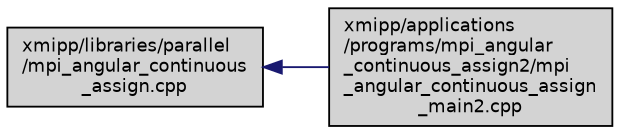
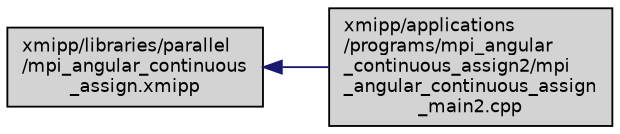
node "xmipp/libraries/parallel /mpi_angular_continuous _assign.cpp": label "xmipp/libraries/parallel /mpi_angular_continuous _assign.cpp" -> "xmipp/libraries/parallel /mpi_angular_continuous _assign.xmipp"
